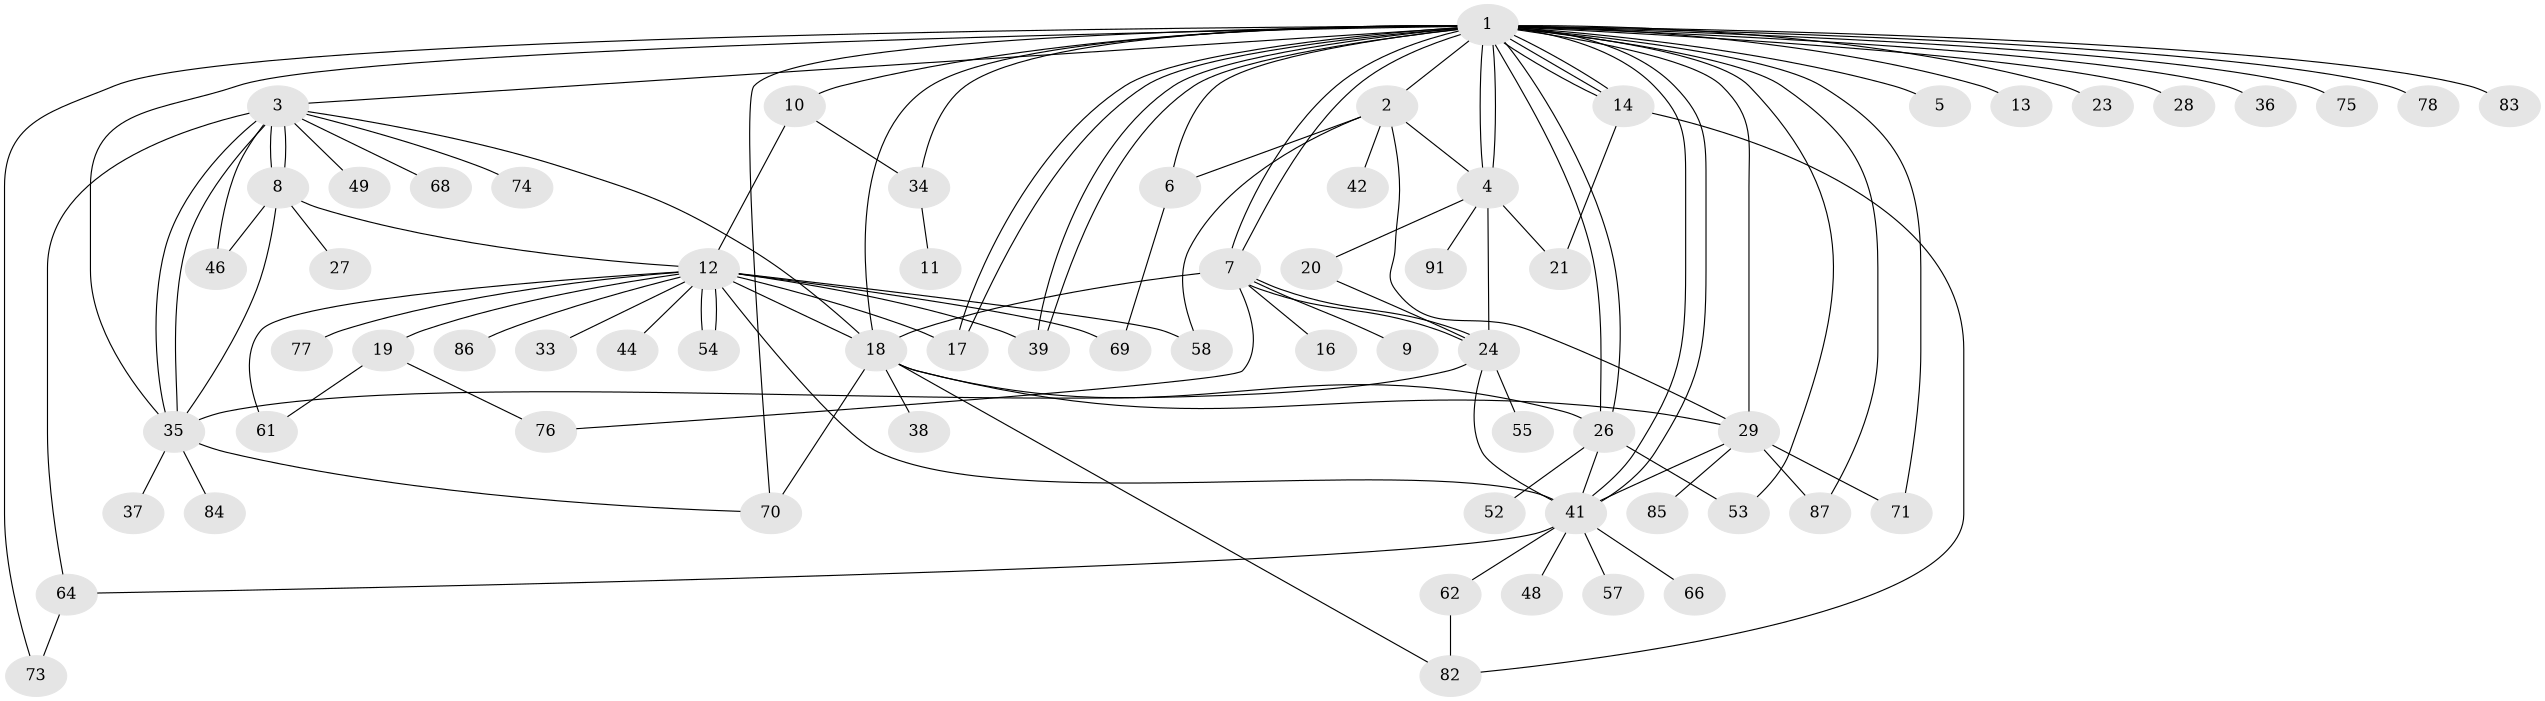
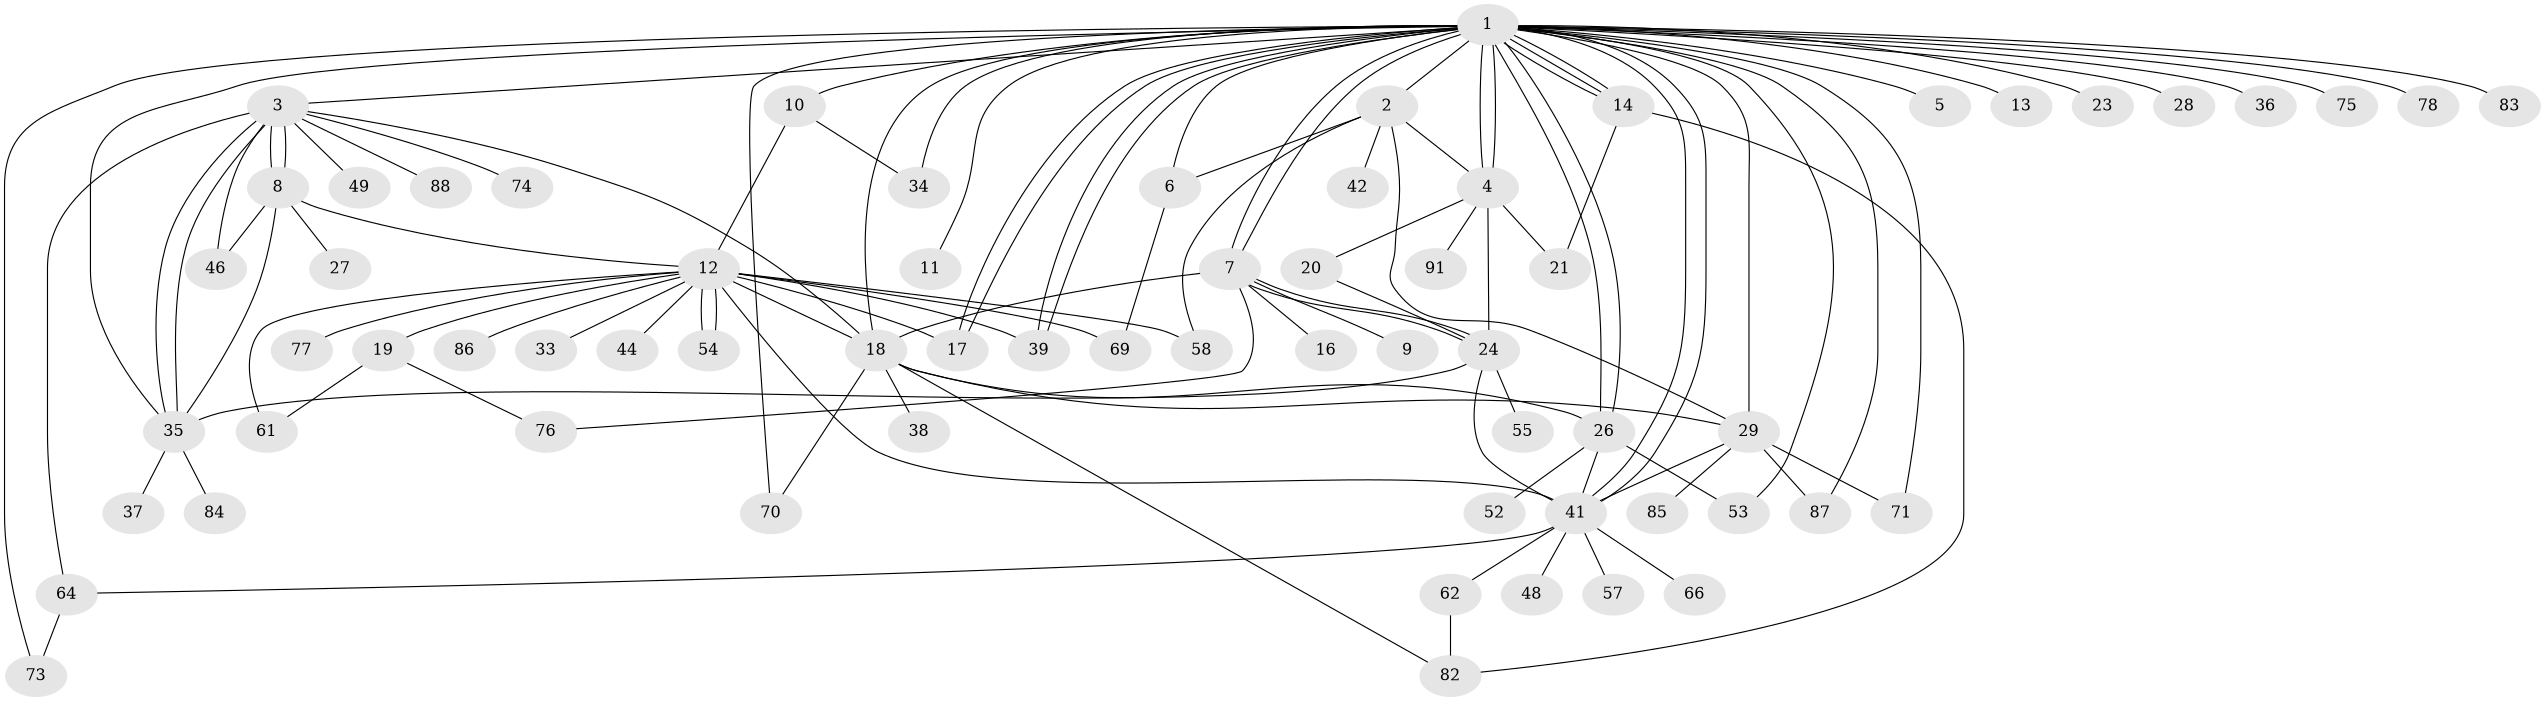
node "68": label "68" -> "88"
edge "34" -- "11": now "1" -- "11"
edge "35" -- "70": removed
